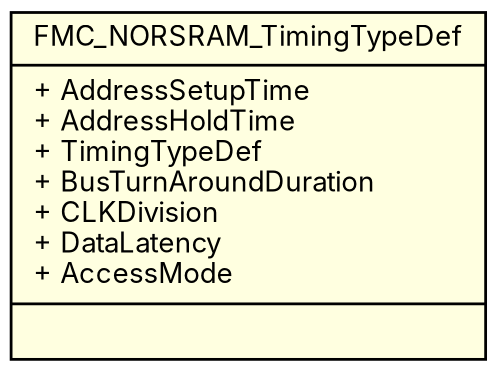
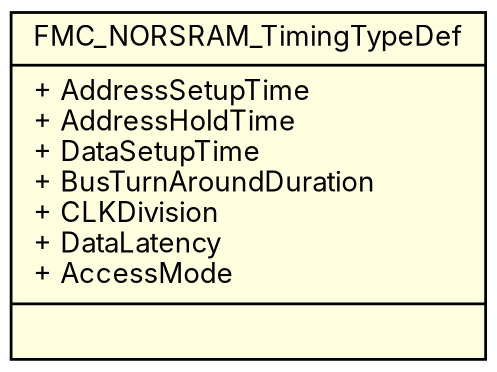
node "FMC_NORSRAM_TimingTypeDef": text "+ TimingTypeDef" -> "+ DataSetupTime"
